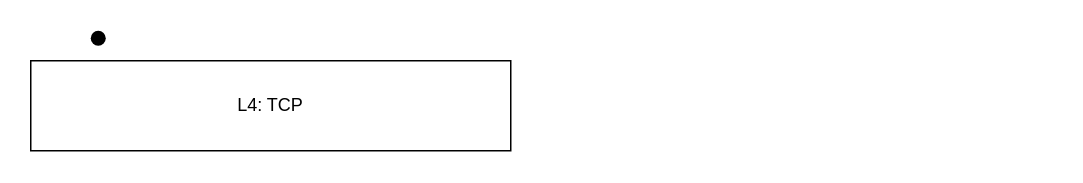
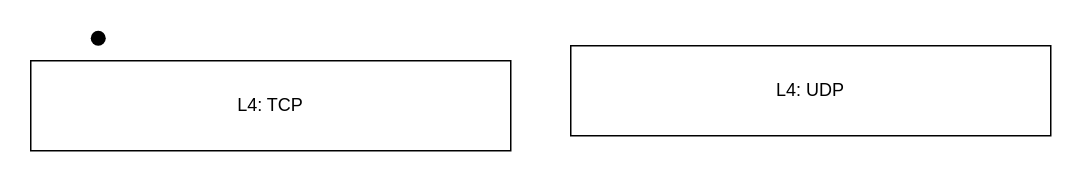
node "L4: UDP": added
